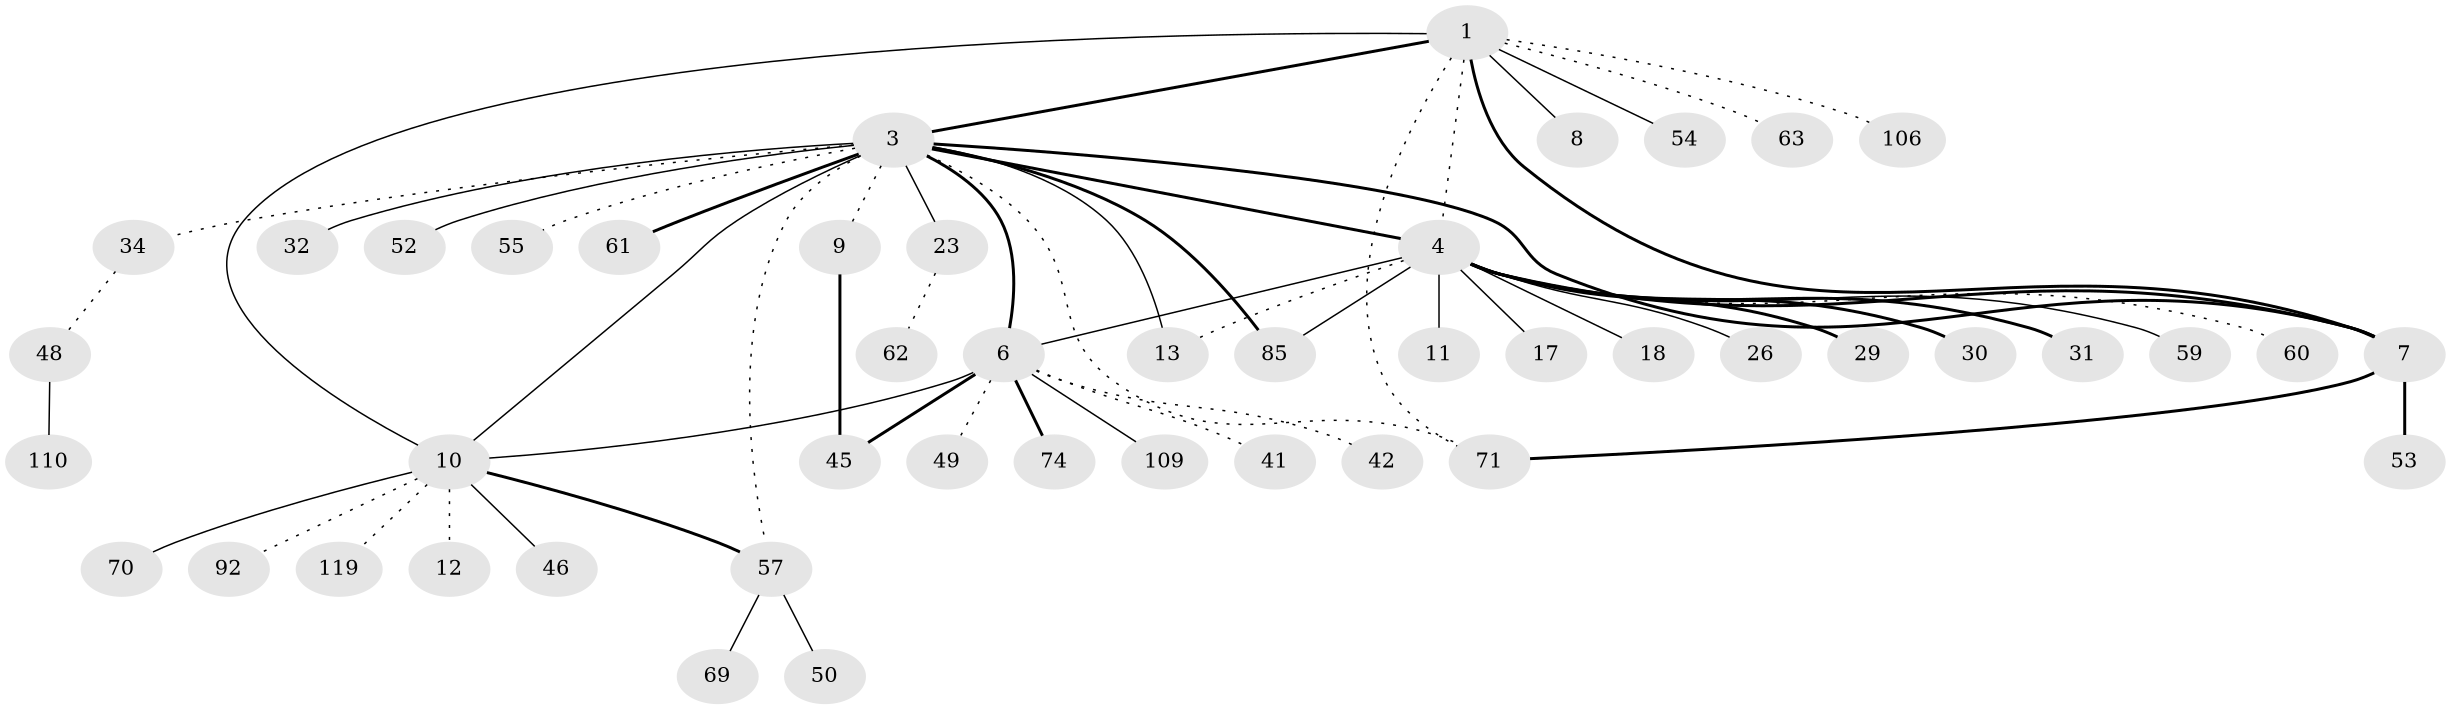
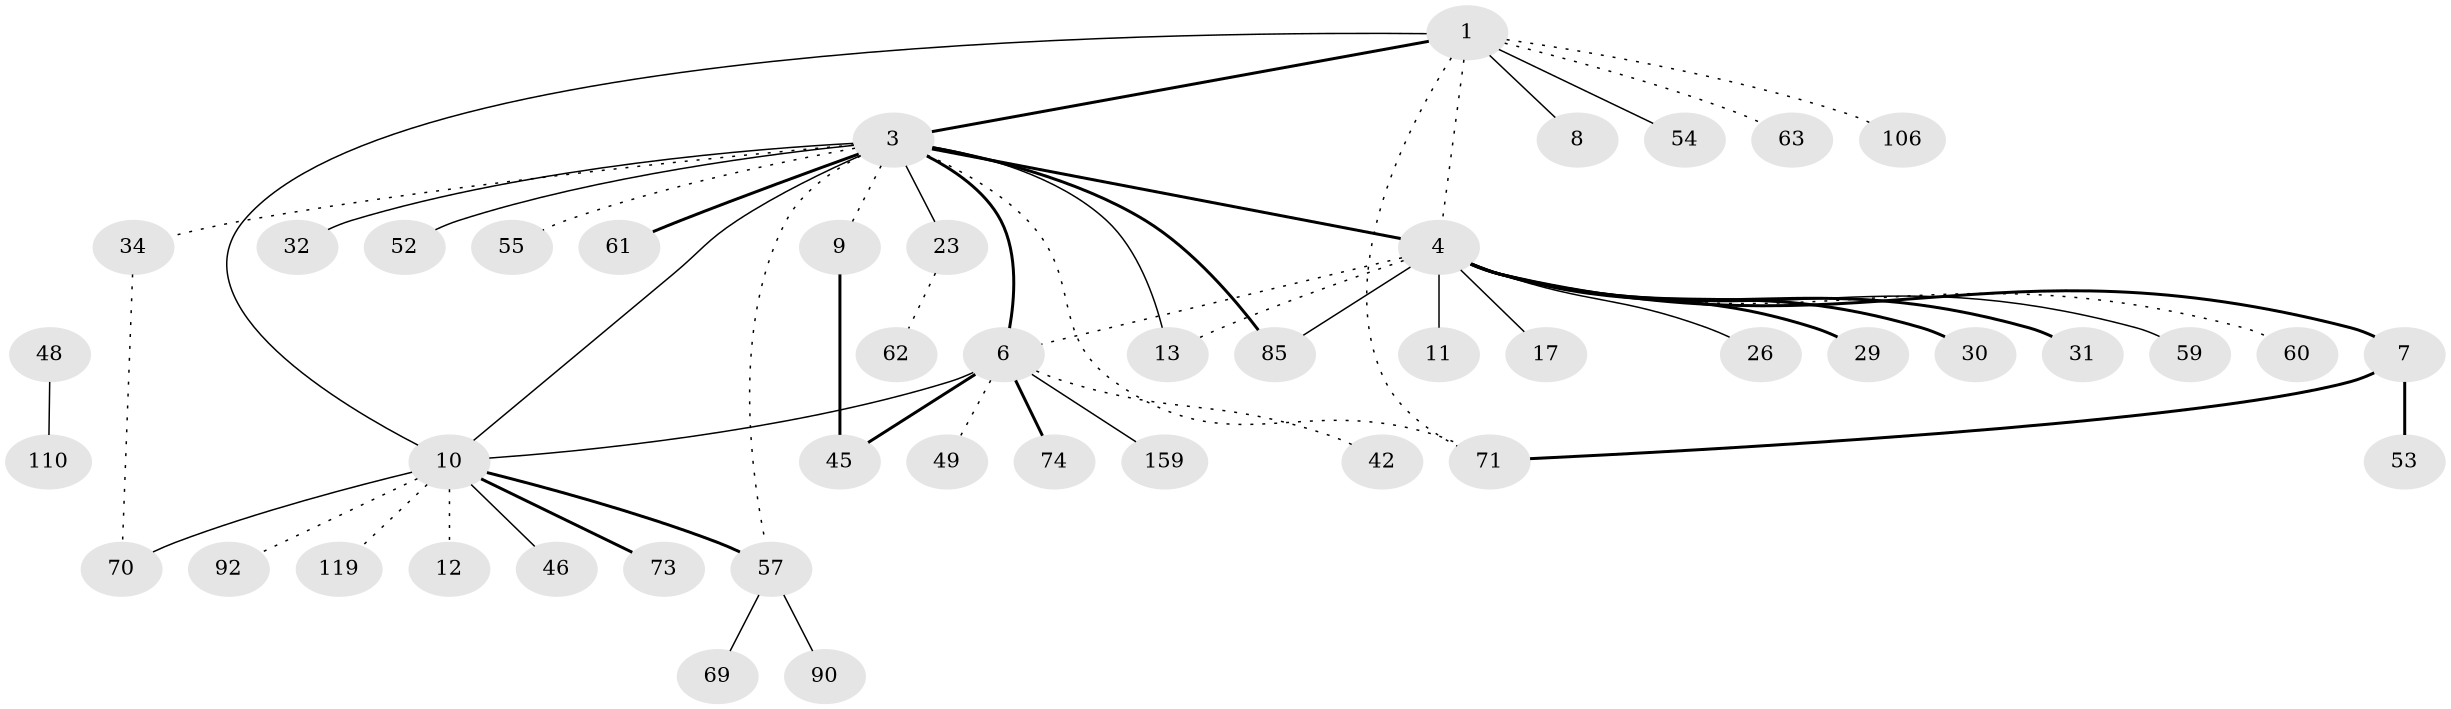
edge "1" -- "7": removed
edge "34" -- "48": now "34" -- "70"
edge "4" -- "6": style solid -> dotted
edge "3" -- "7": removed
node "18": removed
node "109": label "109" -> "159"
node "41": removed
node "73": added
node "50": label "50" -> "90"
